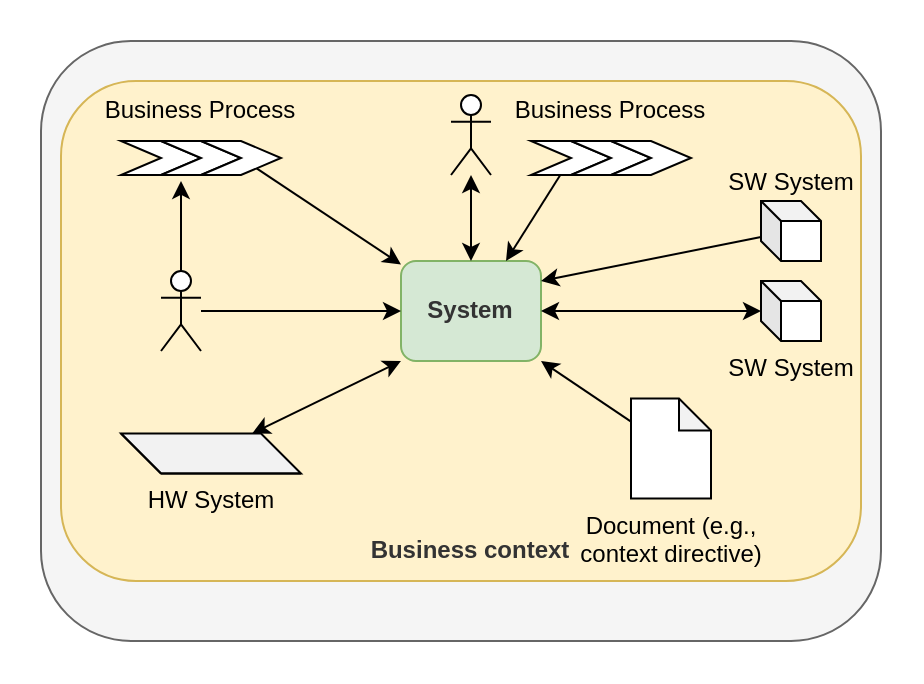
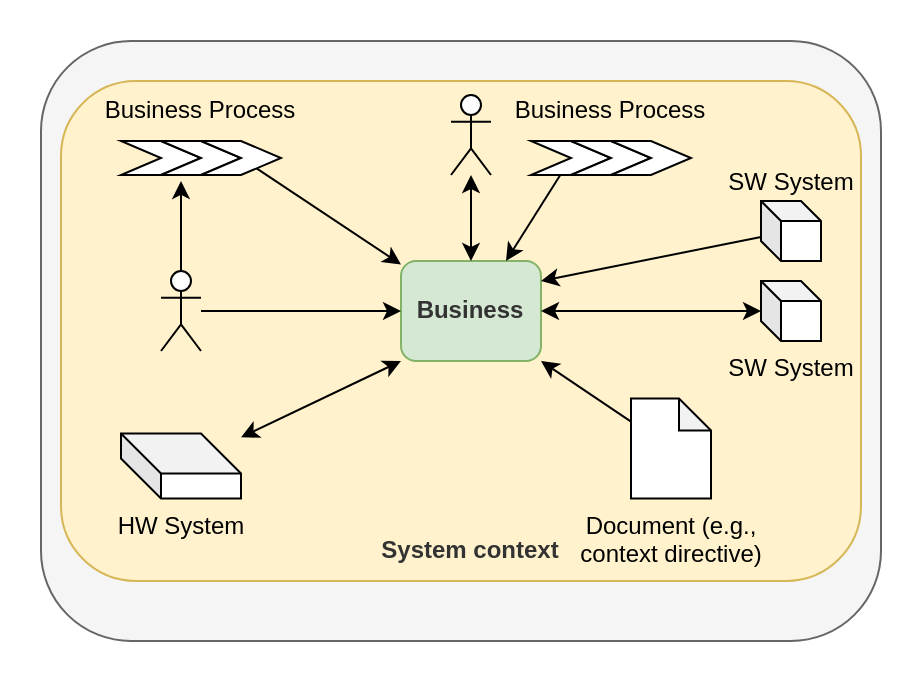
node "System": label "System" -> "Business"
node "HW System": size 180x40 -> 120x65
node "Business context": label "Business context" -> "System context"
